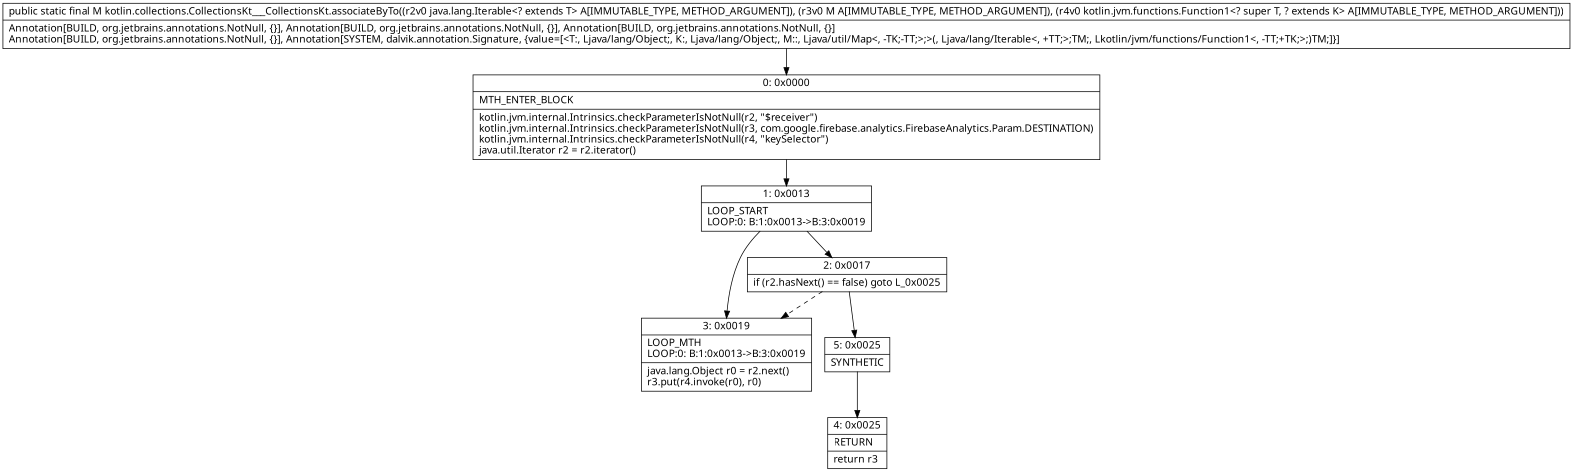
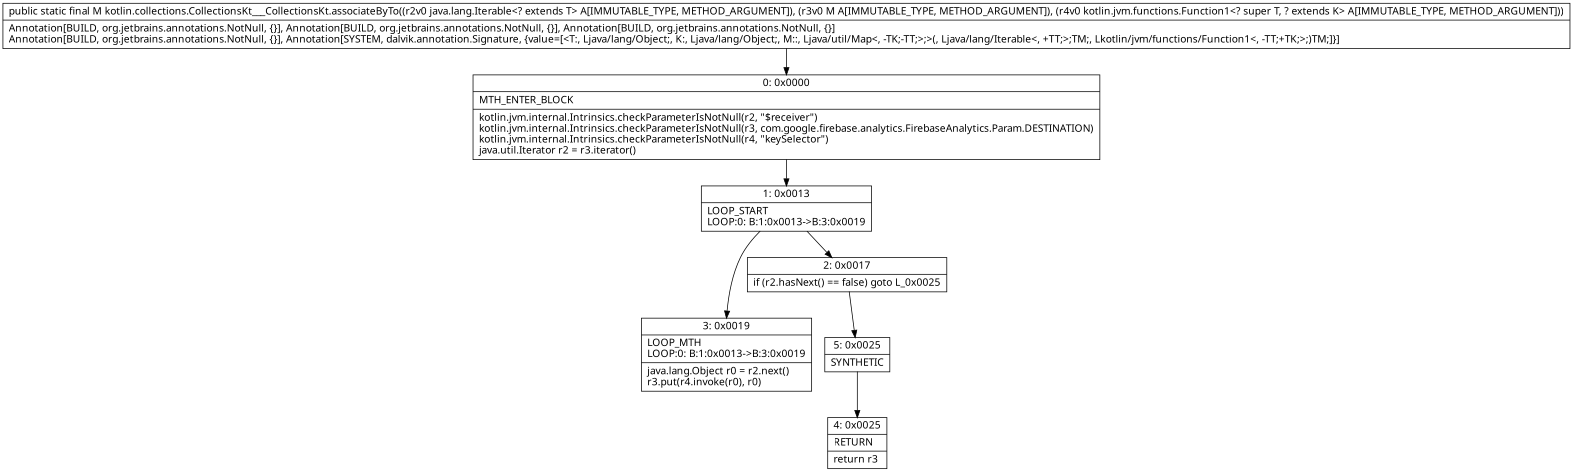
node "0: 0x0000": text "java.util.Iterator r2 = r2.iterator()" -> "java.util.Iterator r2 = r3.iterator()"
edge "2: 0x0017" -> "3: 0x0019": removed
